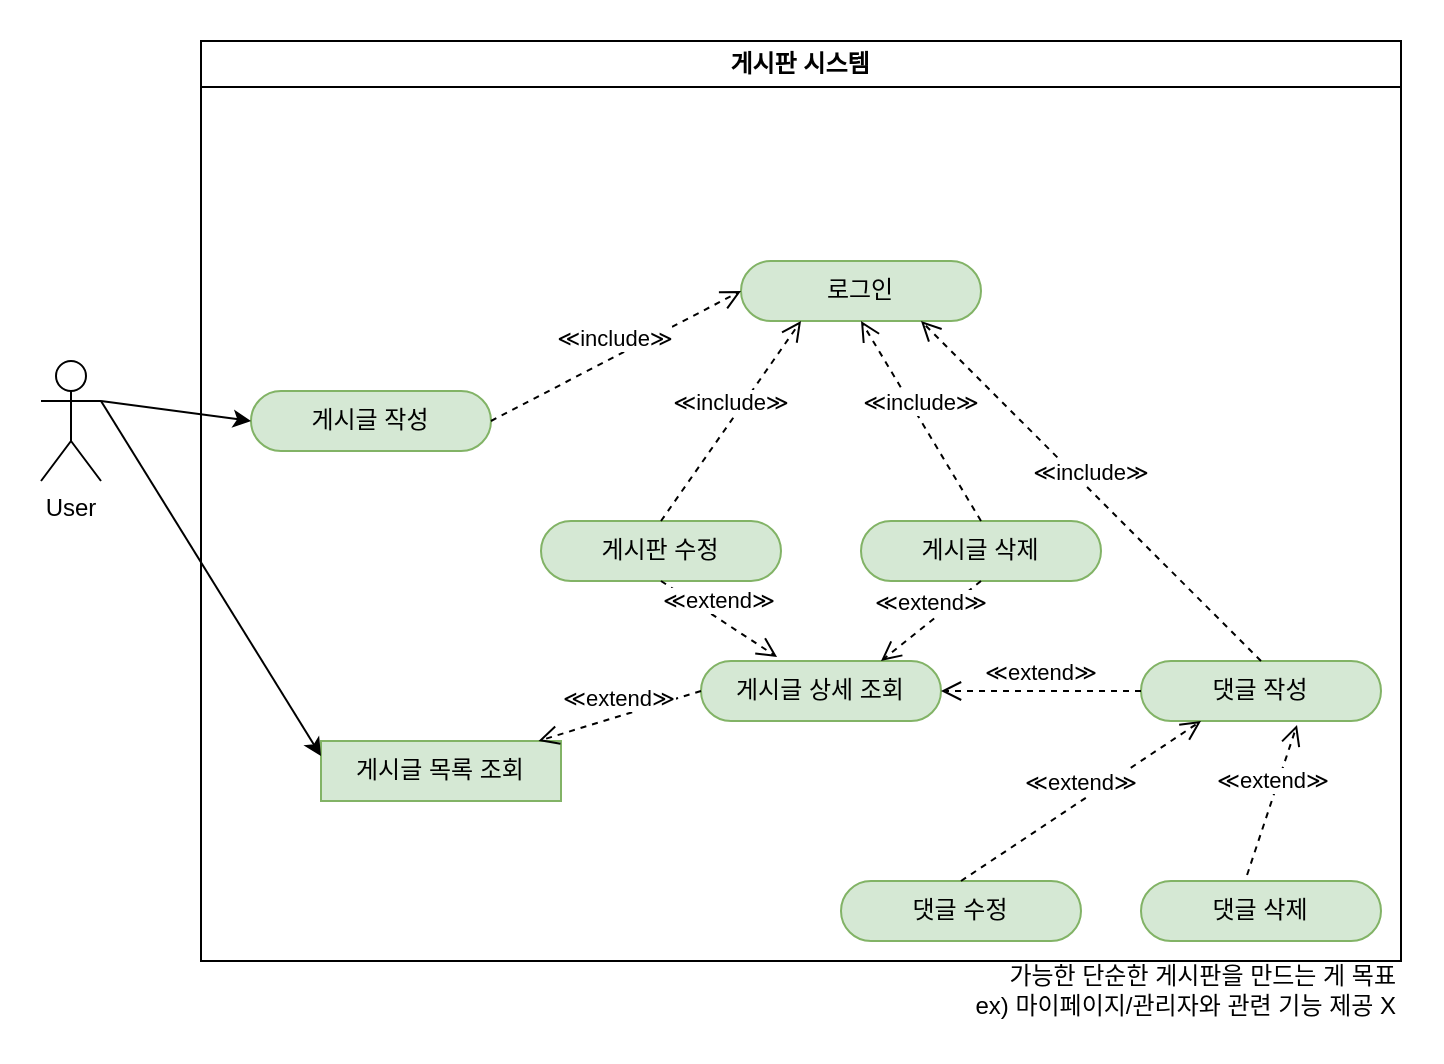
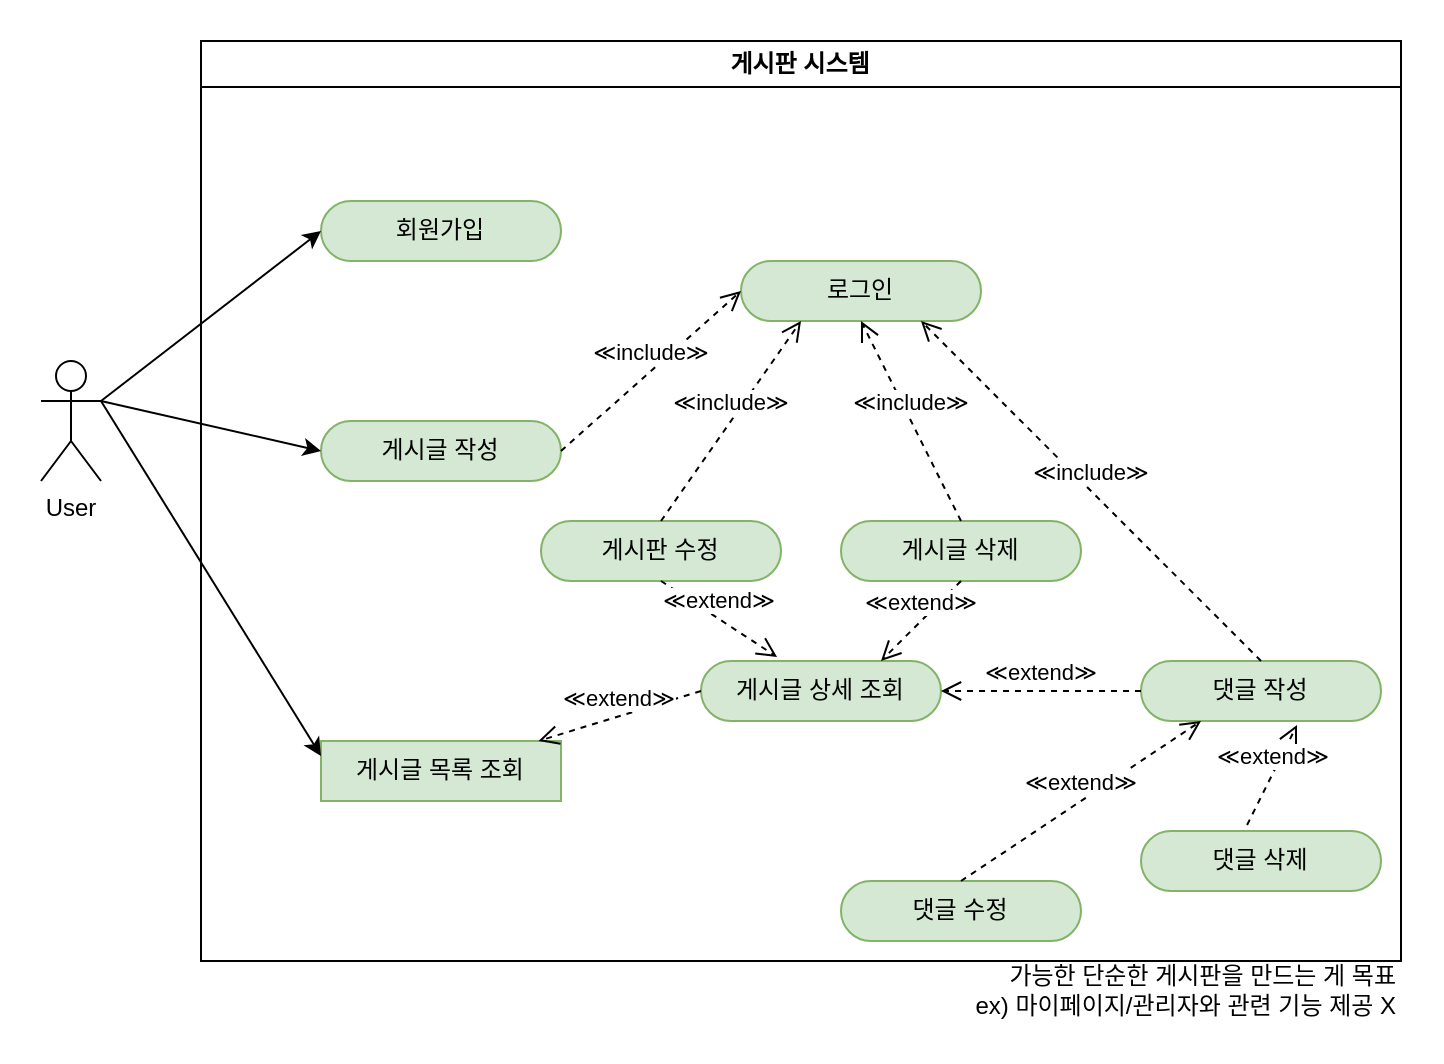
node "회원가입": added
edge "User" -> "회원가입": added
node "게시글 작성": moved (371, 421) -> (441, 451)
node "게시글 삭제": moved (981, 551) -> (961, 551)
node "댓글 삭제": moved (1261, 911) -> (1261, 861)
